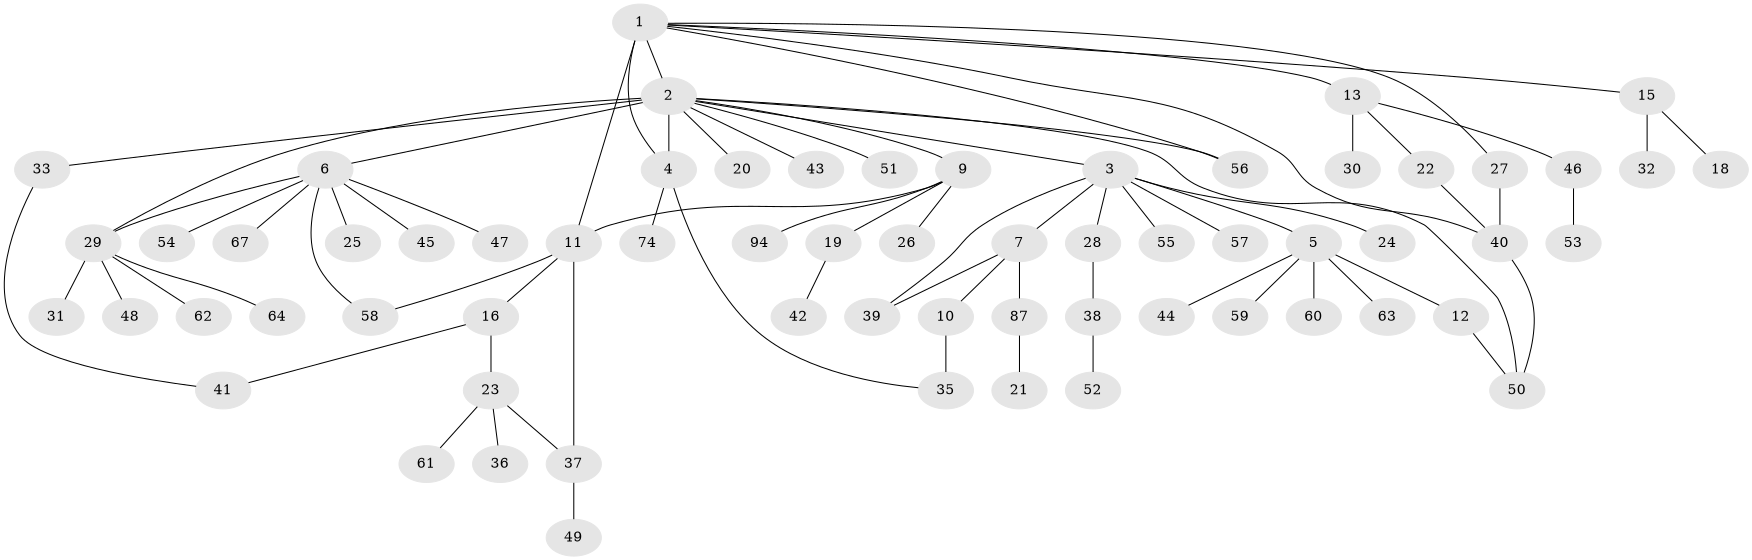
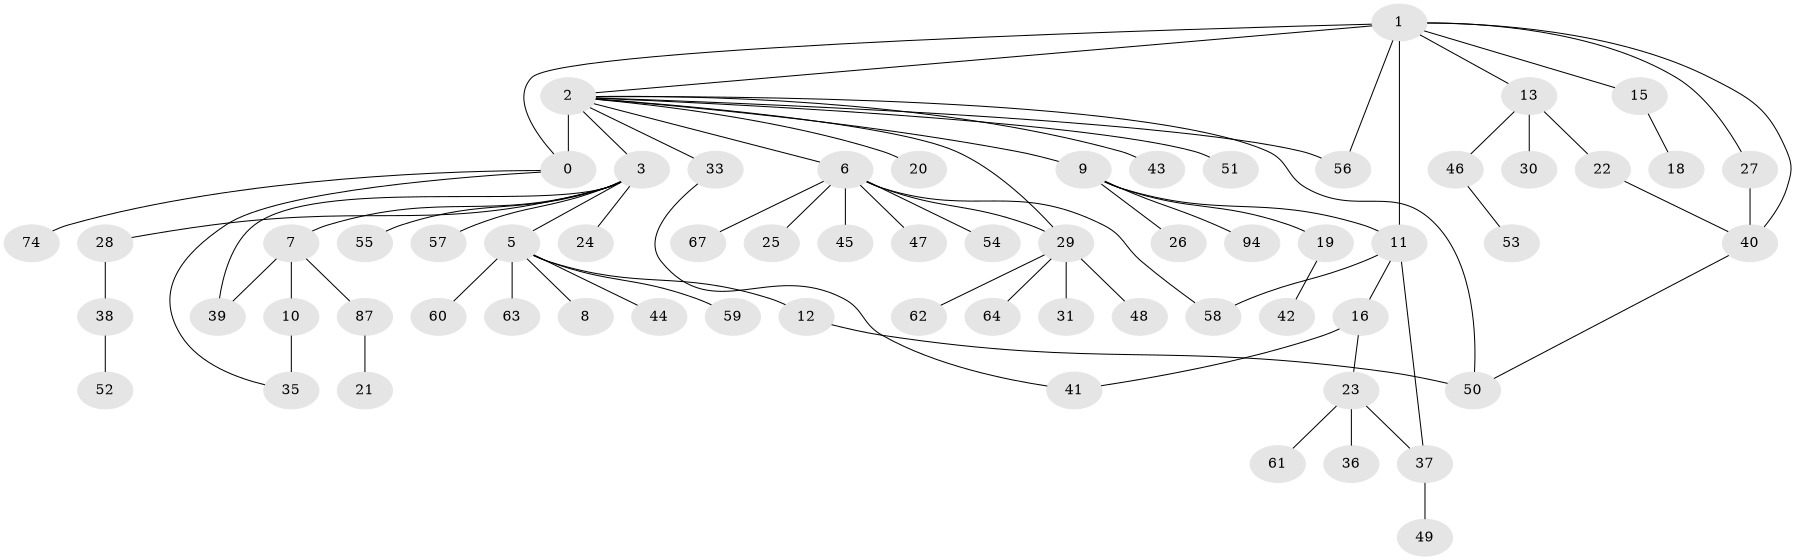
node "4": label "4" -> "0"
node "32": removed
node "8": added
